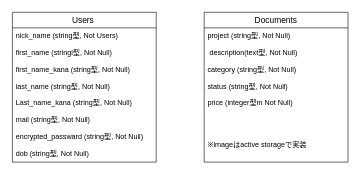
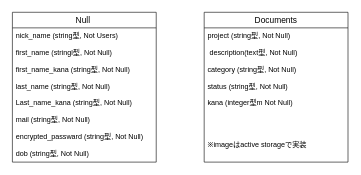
node "Users": label "Users" -> "Null"
node "project (string型, Not Null) description(text型, Not Null) category (string型, Not Null) status (string型, Not Null) price (integer型m Not Null) ※imageはactive storageで実装": label "project (string型, Not Null) description(text型, Not Null) category (string型, Not Null) status (string型, Not Null) price (integer型m Not Null) ※imageはactive storageで実装" -> "project (string型, Not Null) description(text型, Not Null) category (string型, Not Null) status (string型, Not Null) kana (integer型m Not Null) ※imageはactive storageで実装"
